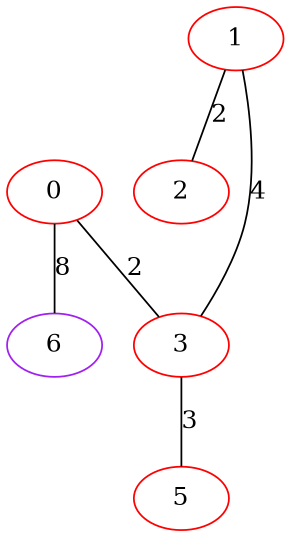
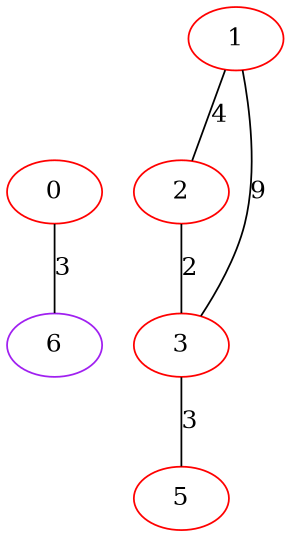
edge "1" -- "2": label "2" -> "4"
edge "1" -- "3": label "4" -> "9"
edge "0" -- "6": label "8" -> "3"
edge "0" -- "3": now "2" -- "3"
